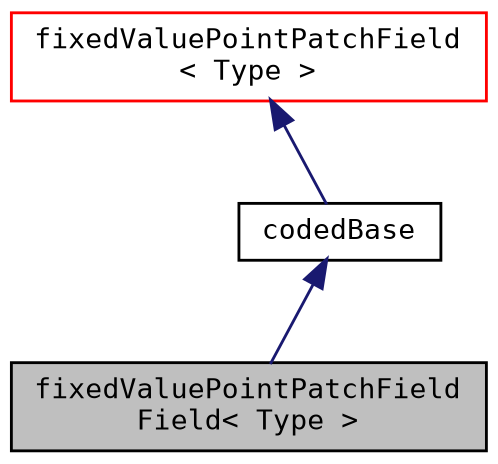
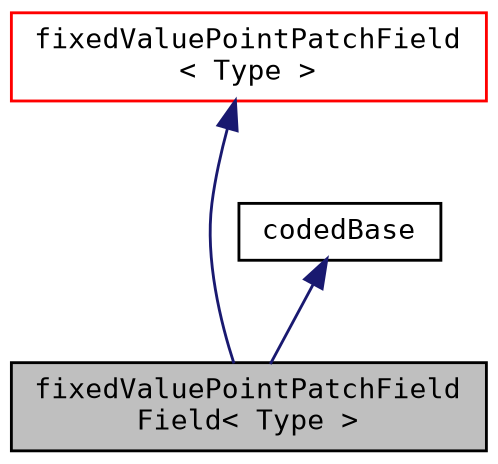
edge "codedBase" -> "fixedValuePointPatchField < Type >": now "fixedValuePointPatchField Field< Type >" -> "fixedValuePointPatchField < Type >"
